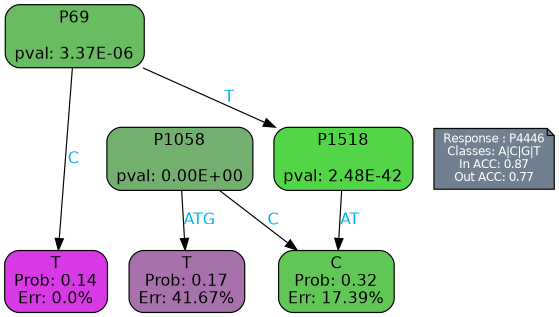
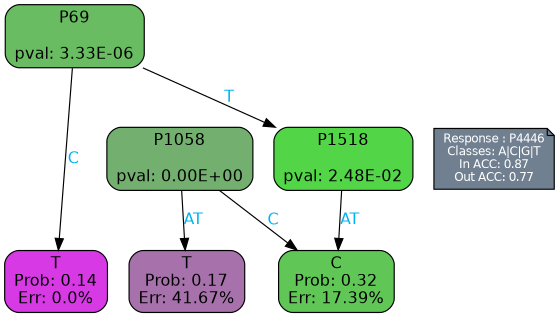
node "P69 pval: 3.37E-06": label "P69 pval: 3.37E-06" -> "P69 pval: 3.33E-06"
node "P1518 pval: 2.48E-42": label "P1518 pval: 2.48E-42" -> "P1518 pval: 2.48E-02"
edge "P1058 pval: 0.00E+00" -> "T Prob: 0.17 Err: 41.67%": label "ATG" -> "AT"
